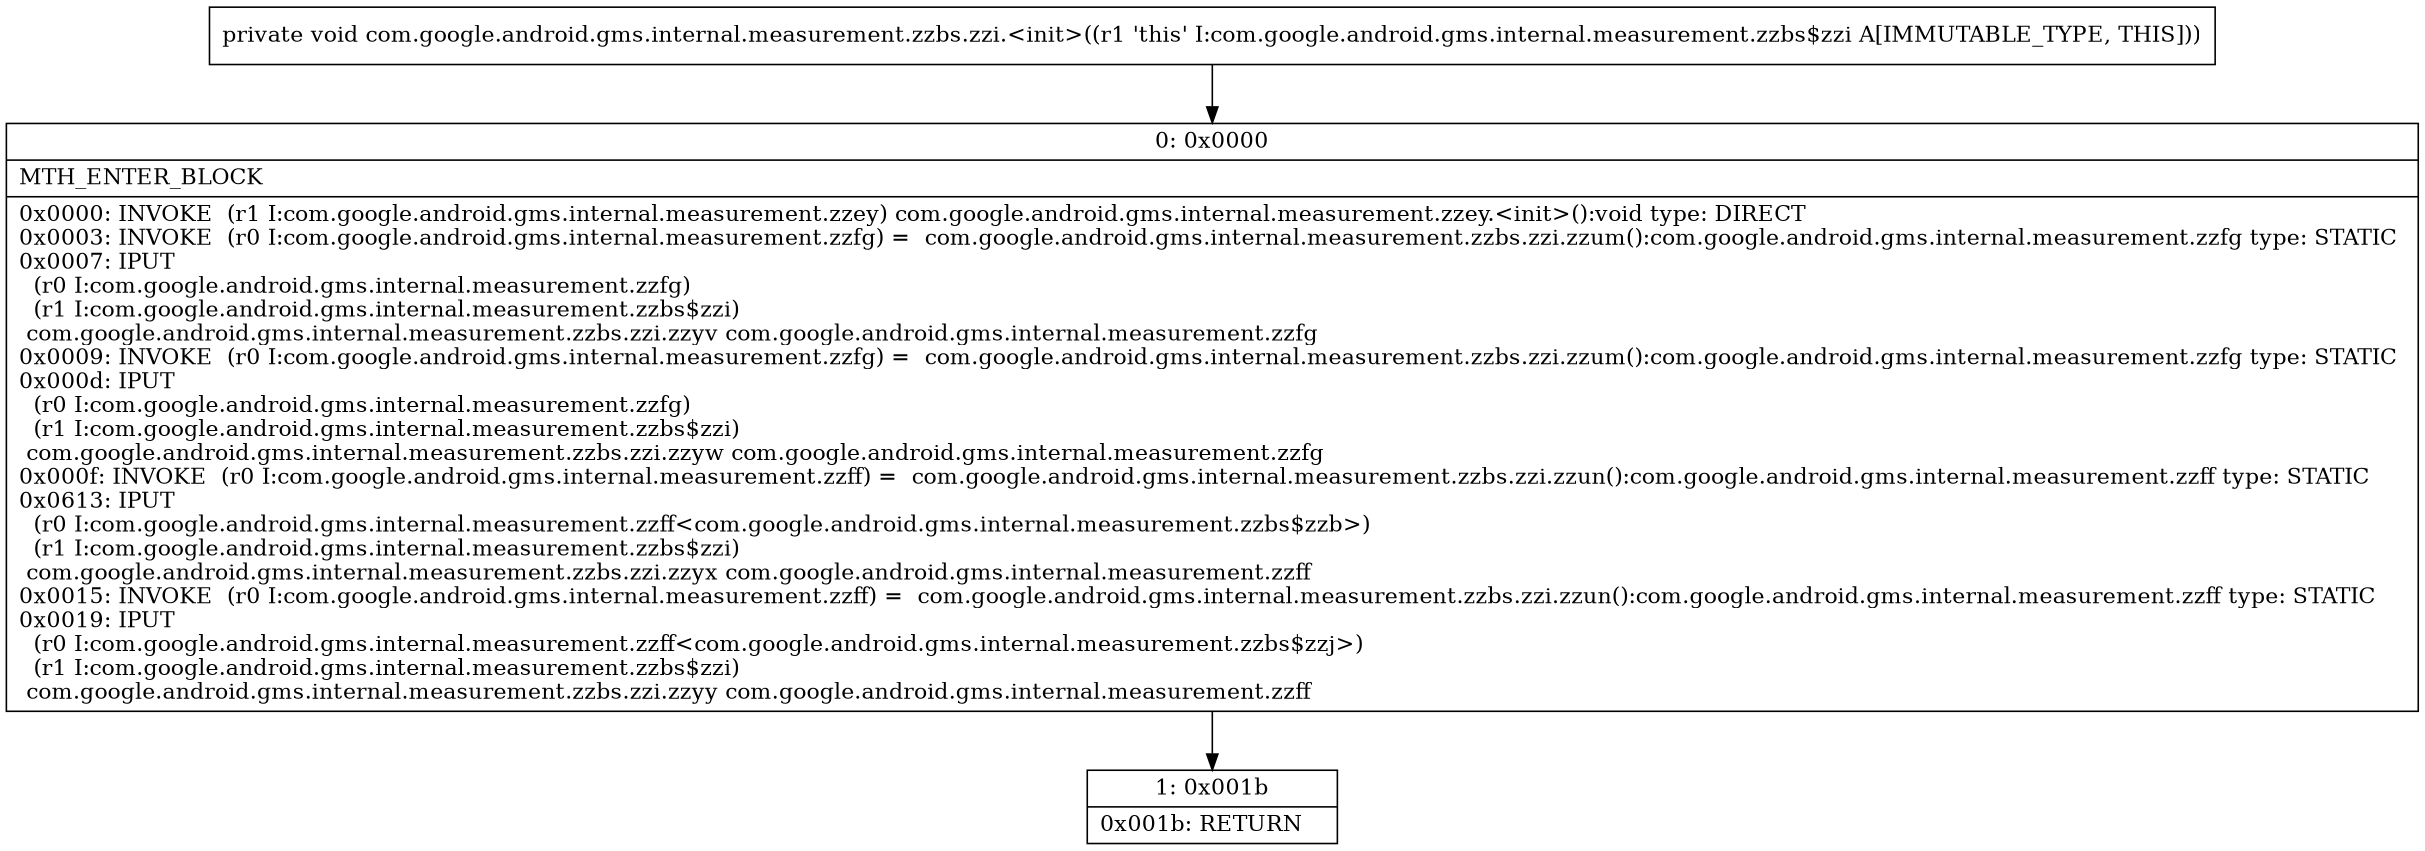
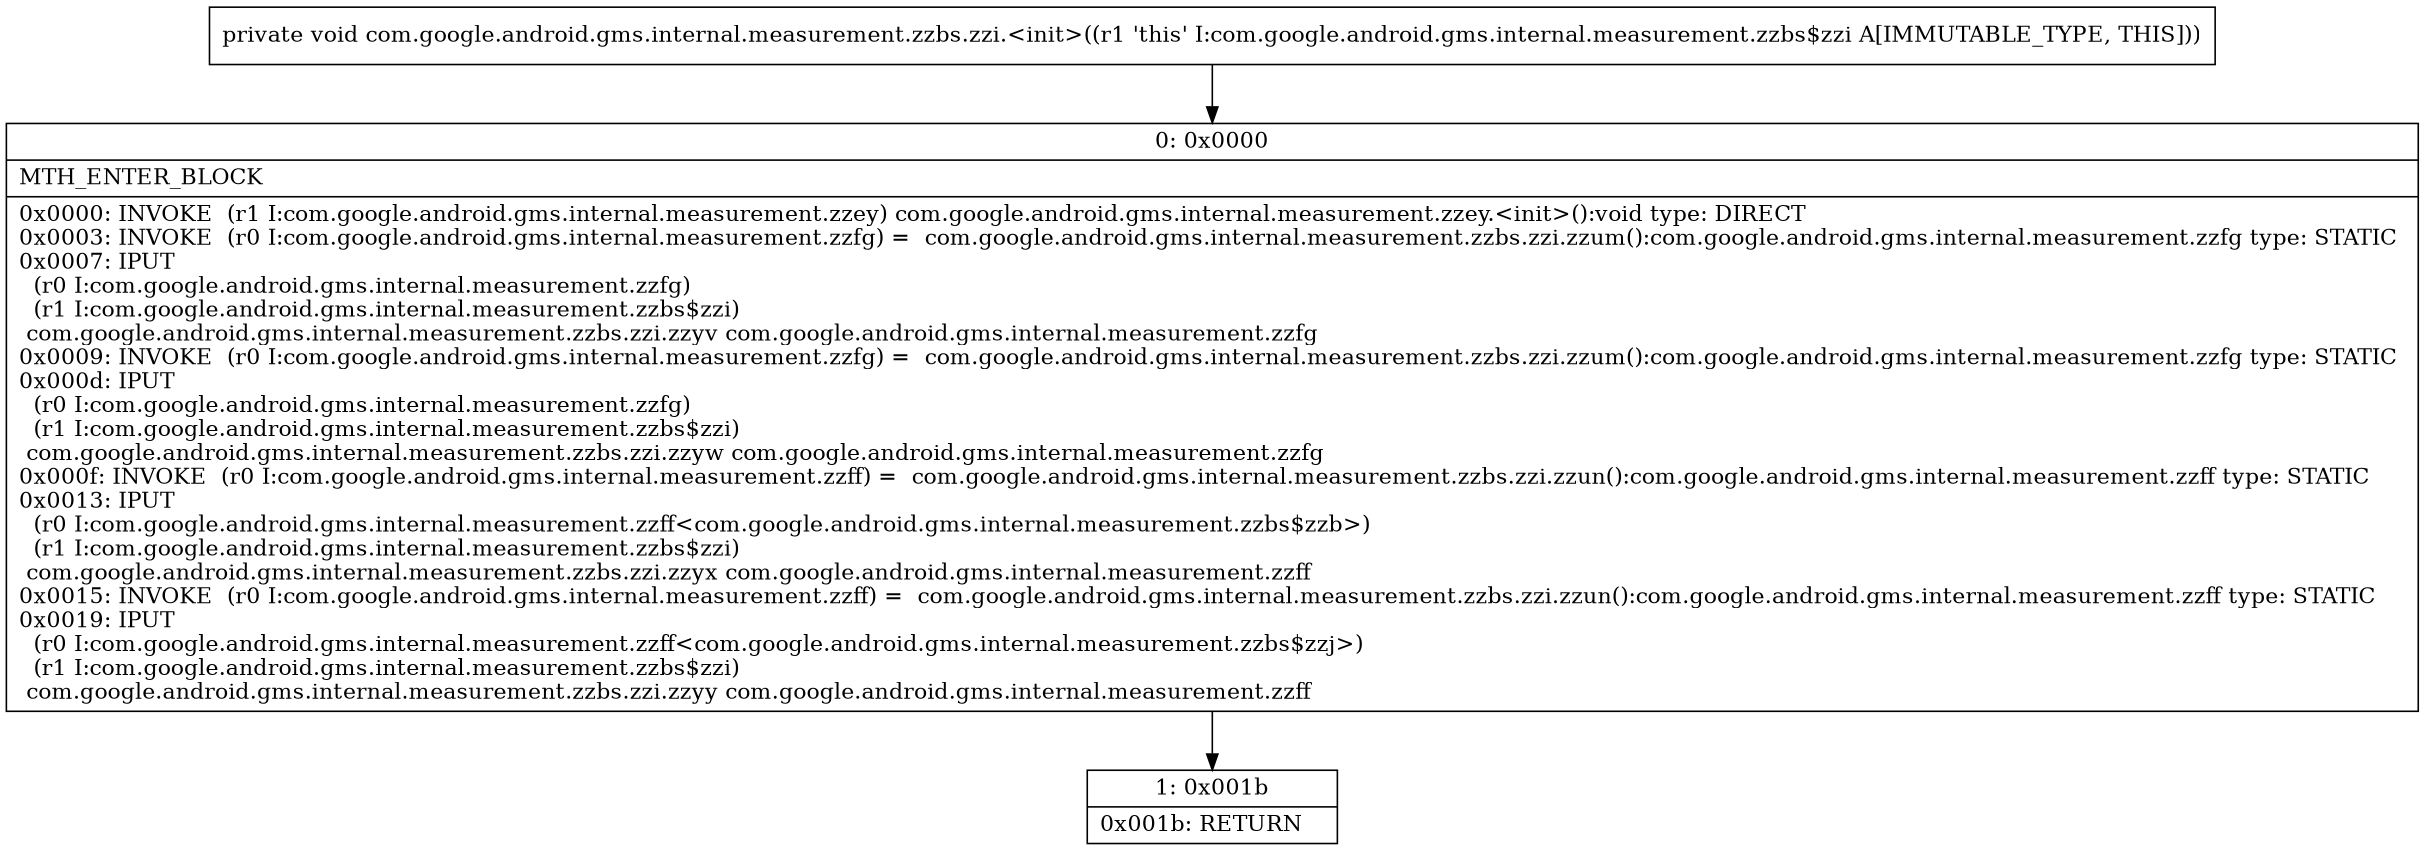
node "0: 0x0000": text "0x0613: IPUT" -> "0x0013: IPUT"
